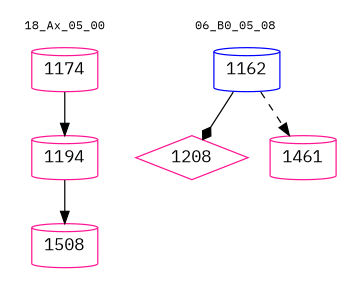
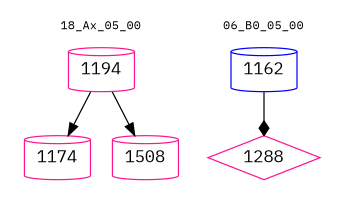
cluster "06_B0_05_08": label "06_B0_05_08" -> "06_B0_05_00"
edge "1174" -> "1194": reversed
node "1208": label "1208" -> "1288"
node "1461": removed
